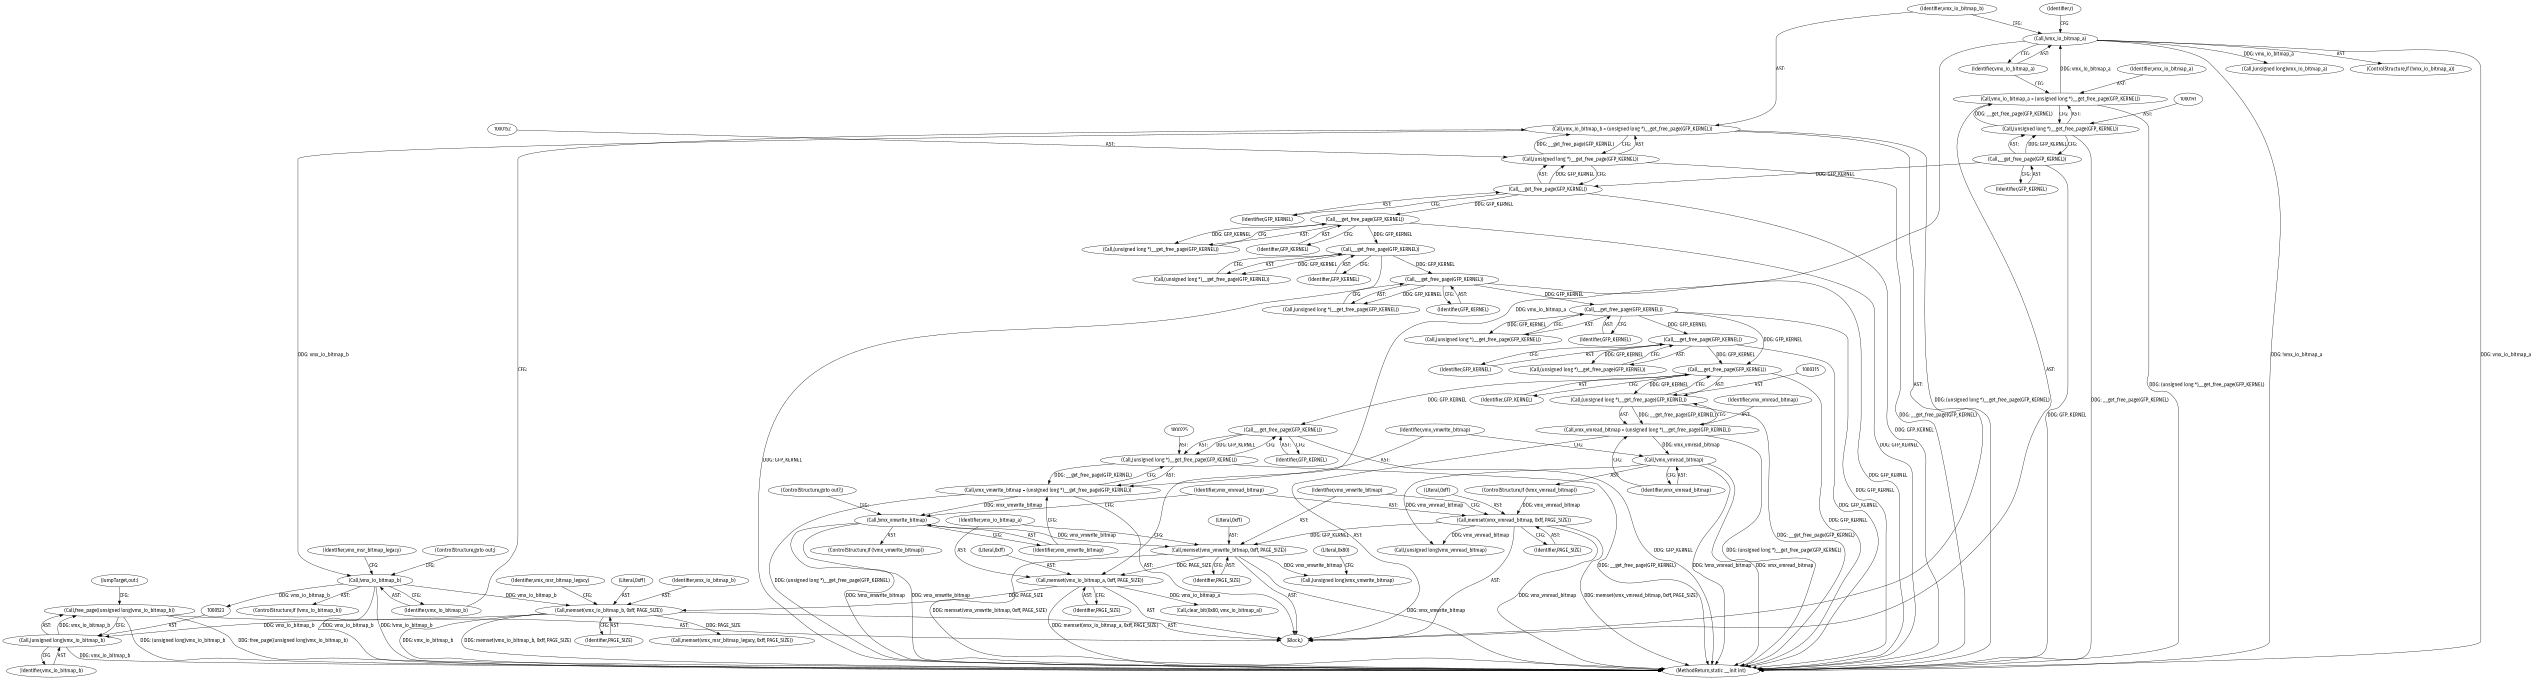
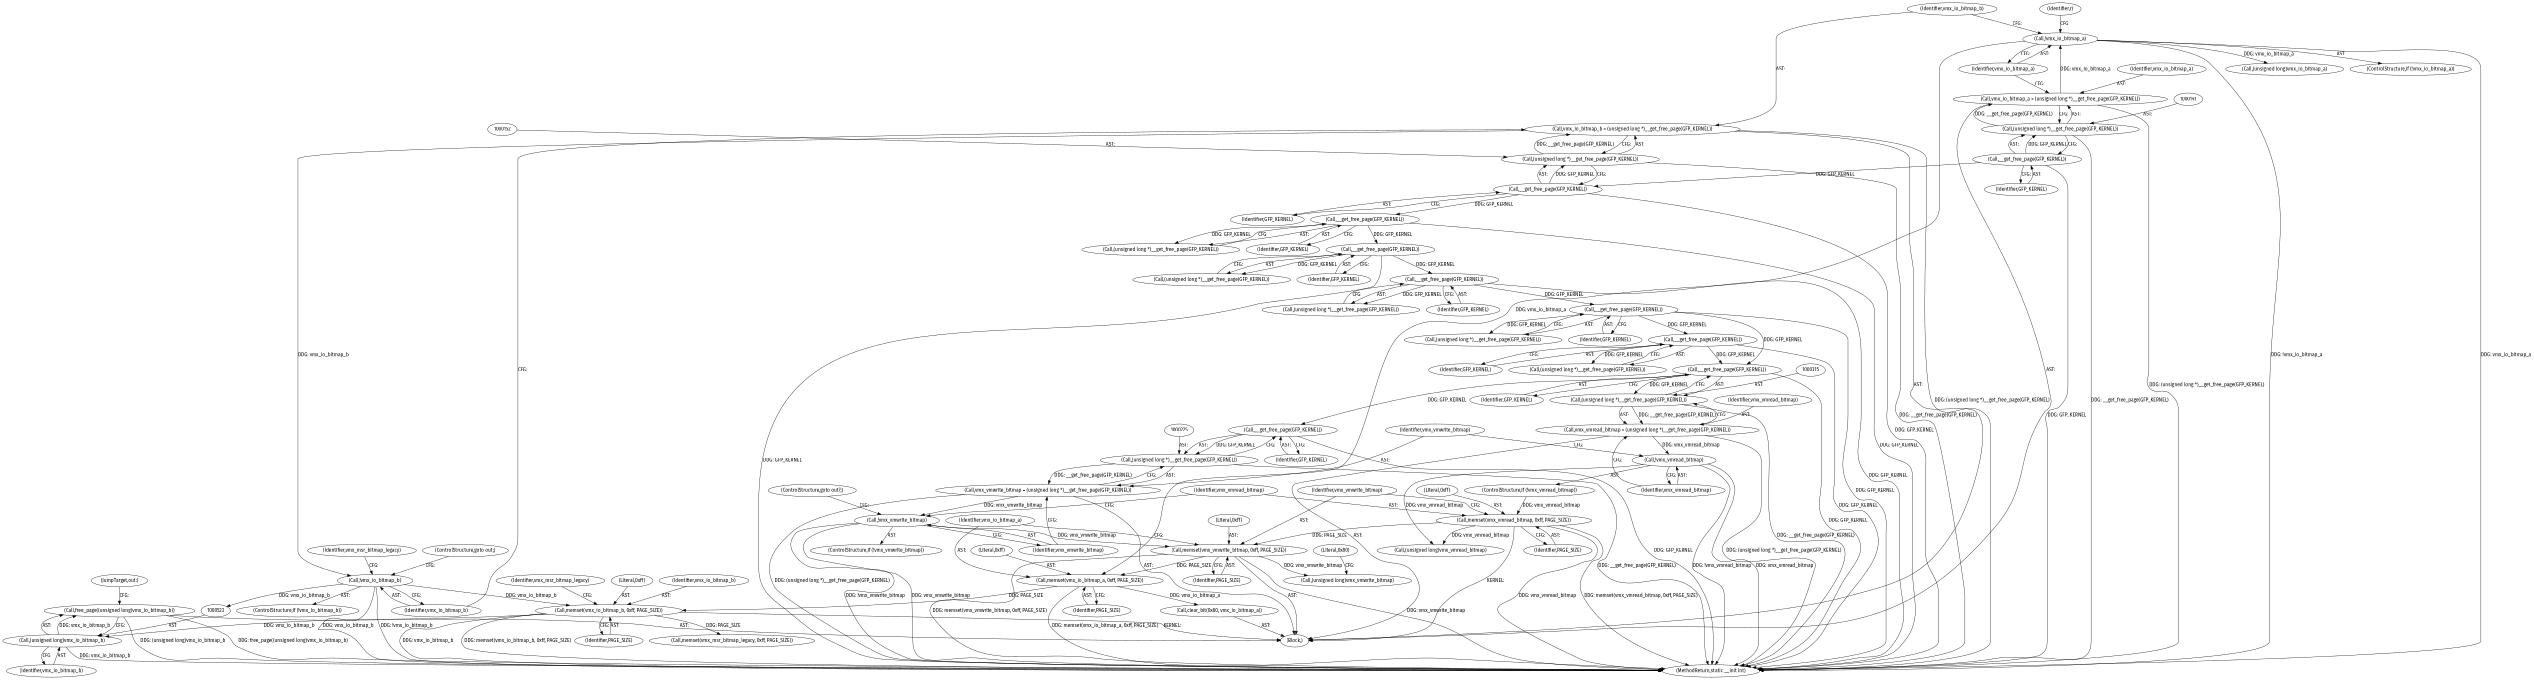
edge "(Call,memset(vmx_vmread_bitmap, 0xff, PAGE_SIZE))" -> "(Call,memset(vmx_vmwrite_bitmap, 0xff, PAGE_SIZE))": label "DDG: GFP_KERNEL" -> "DDG: PAGE_SIZE"
edge "(Call,memset(vmx_vmread_bitmap, 0xff, PAGE_SIZE))" -> "(Block,)": label "AST: " -> "KERNEL: "
edge "(Call,memset(vmx_io_bitmap_a, 0xff, PAGE_SIZE))" -> "(Block,)": now "(Call,clear_bit(0x80, vmx_io_bitmap_a))" -> "(Block,)"
edge "(Call,memset(vmx_io_bitmap_b, 0xff, PAGE_SIZE))" -> "(Block,)": label "AST: " -> "KERNEL: "
